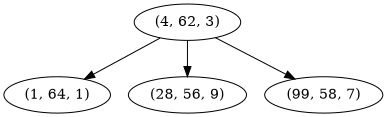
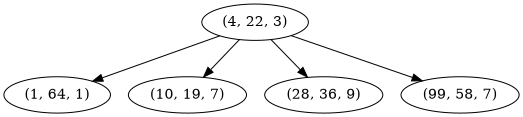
node "(4, 62, 3)": label "(4, 62, 3)" -> "(4, 22, 3)"
node "(10, 19, 7)": added
node "(28, 56, 9)": label "(28, 56, 9)" -> "(28, 36, 9)"
